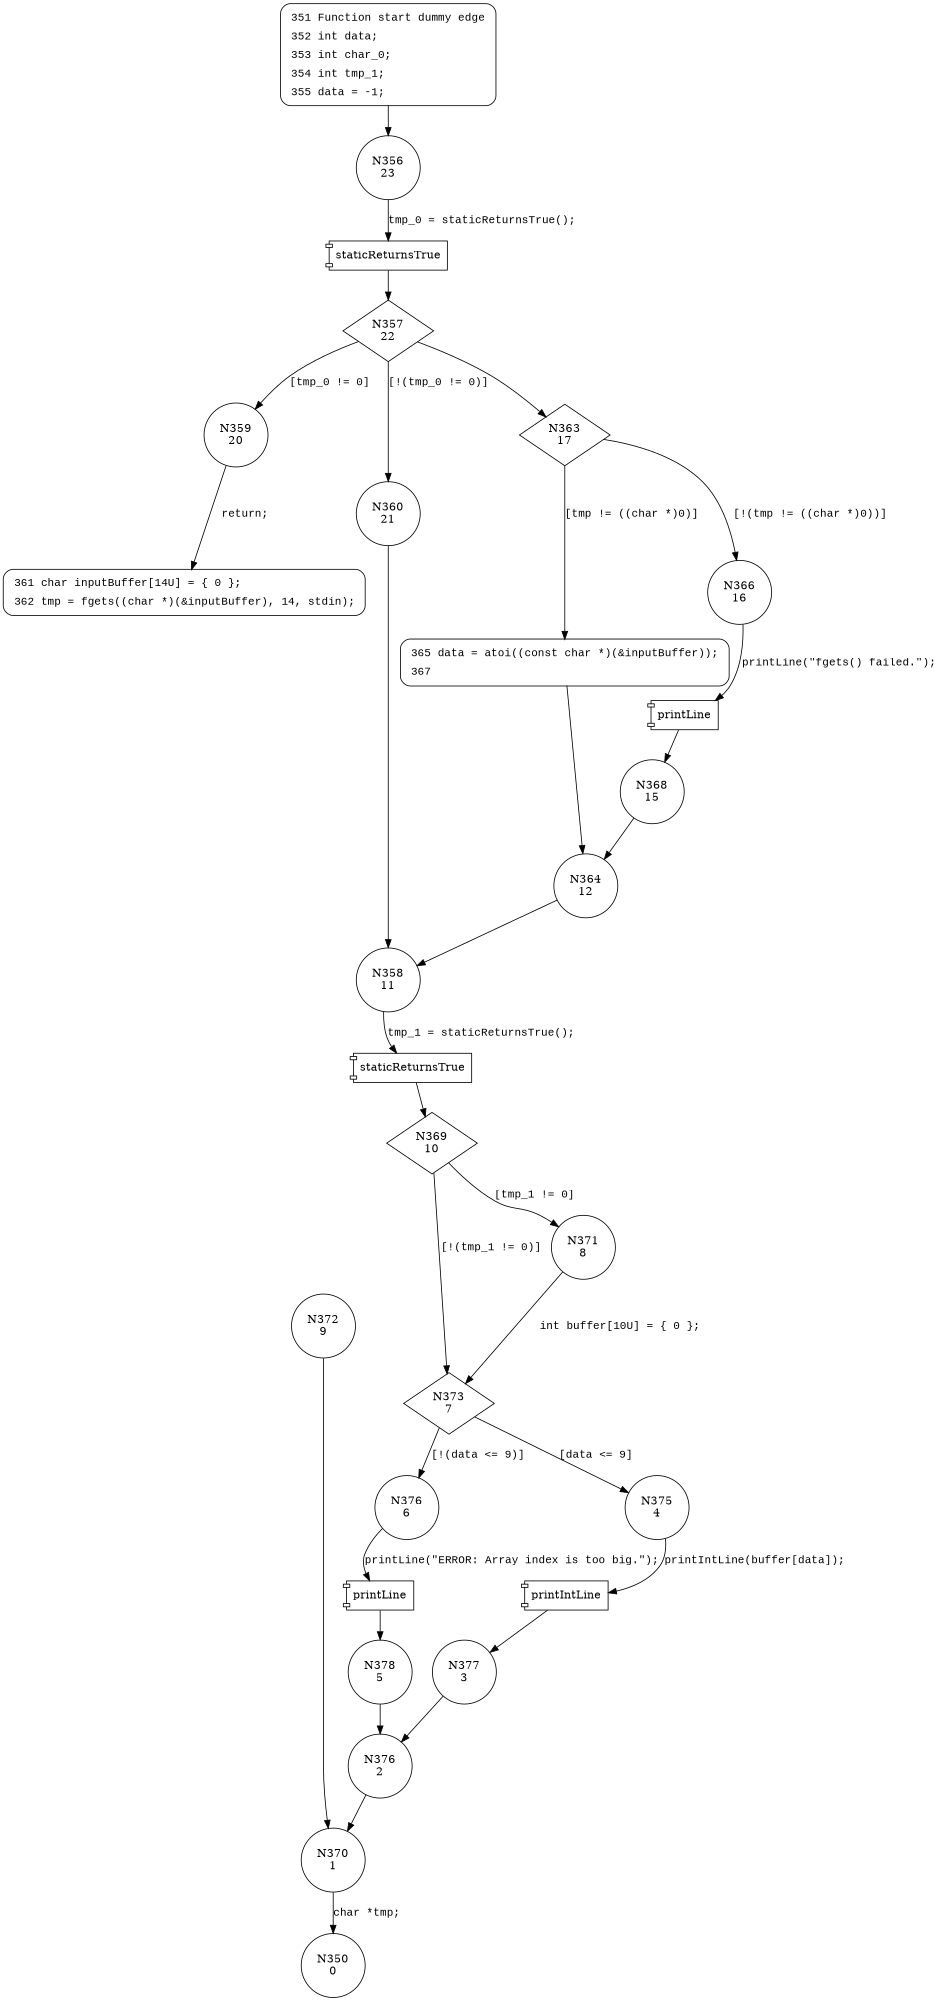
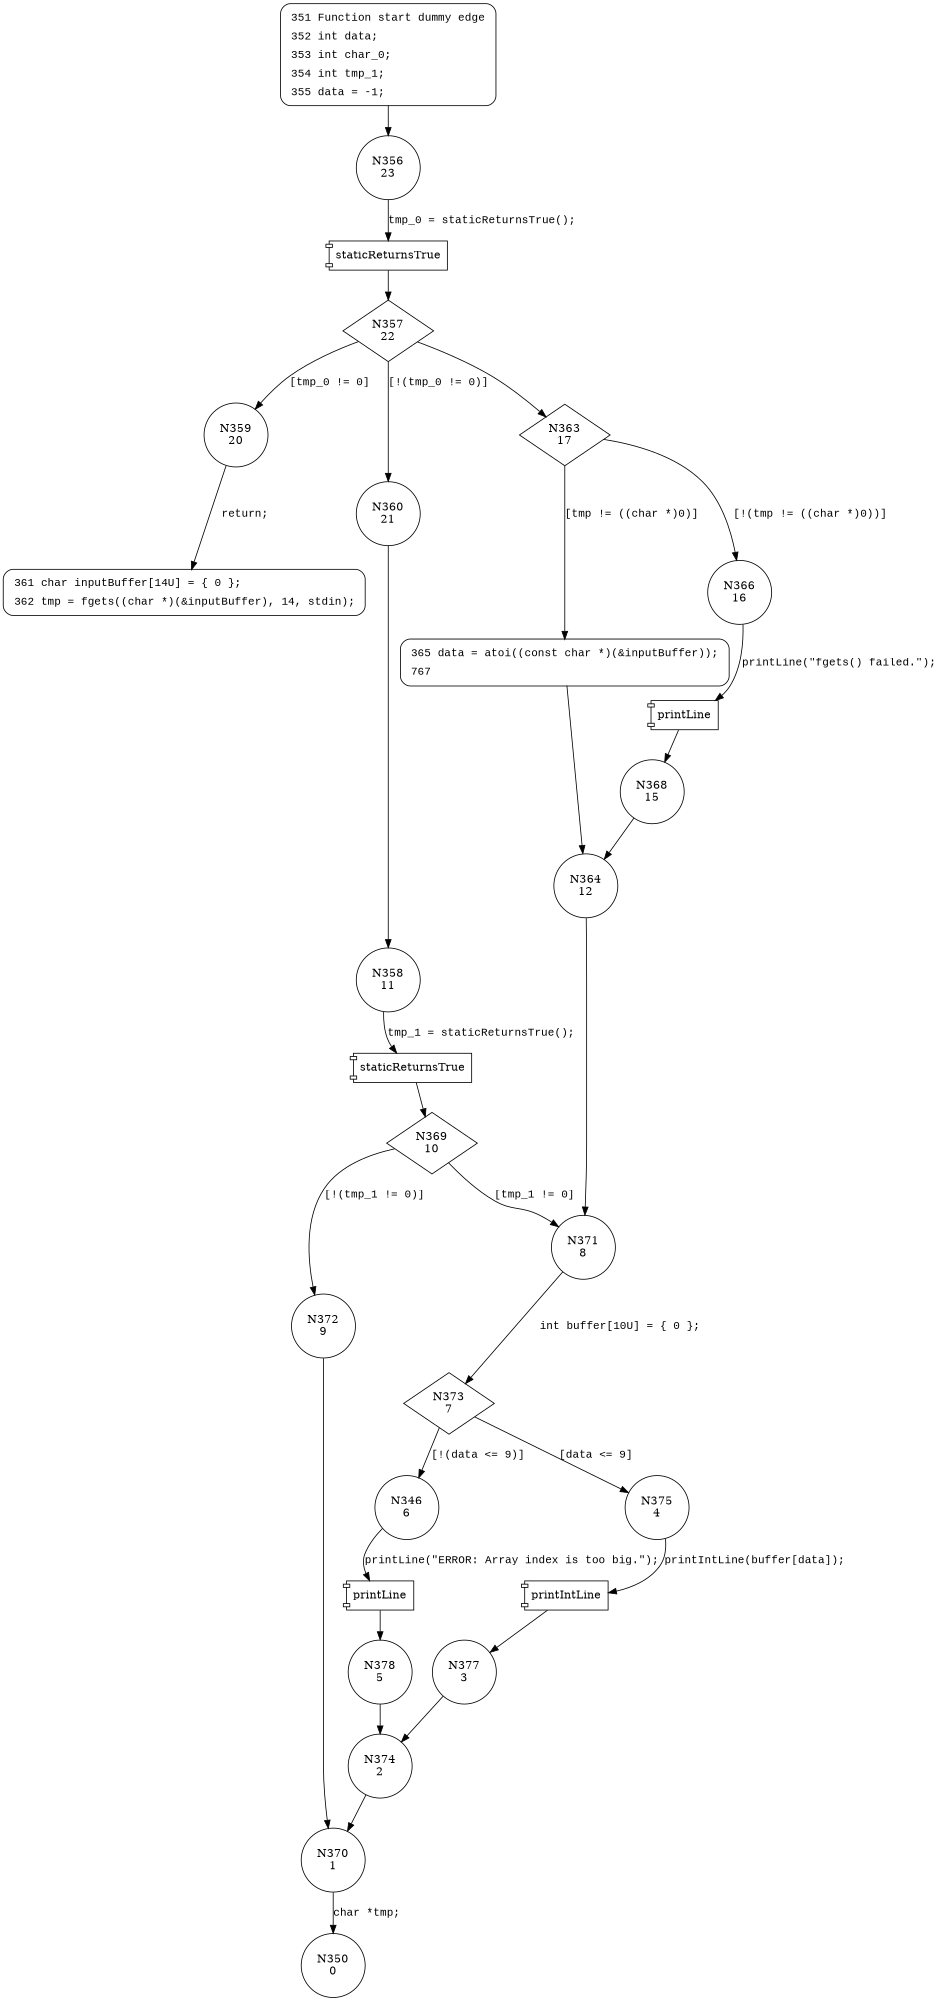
node "365": text "367" -> "767"
edge "N364 12" -> "N358 11": now "N364 12" -> "N371 8"
edge "N369 10" -> "N373 7": now "N369 10" -> "N372 9"
node "N376 6": label "N376 6" -> "N346 6"
node "N376 2": label "N376 2" -> "N374 2"
